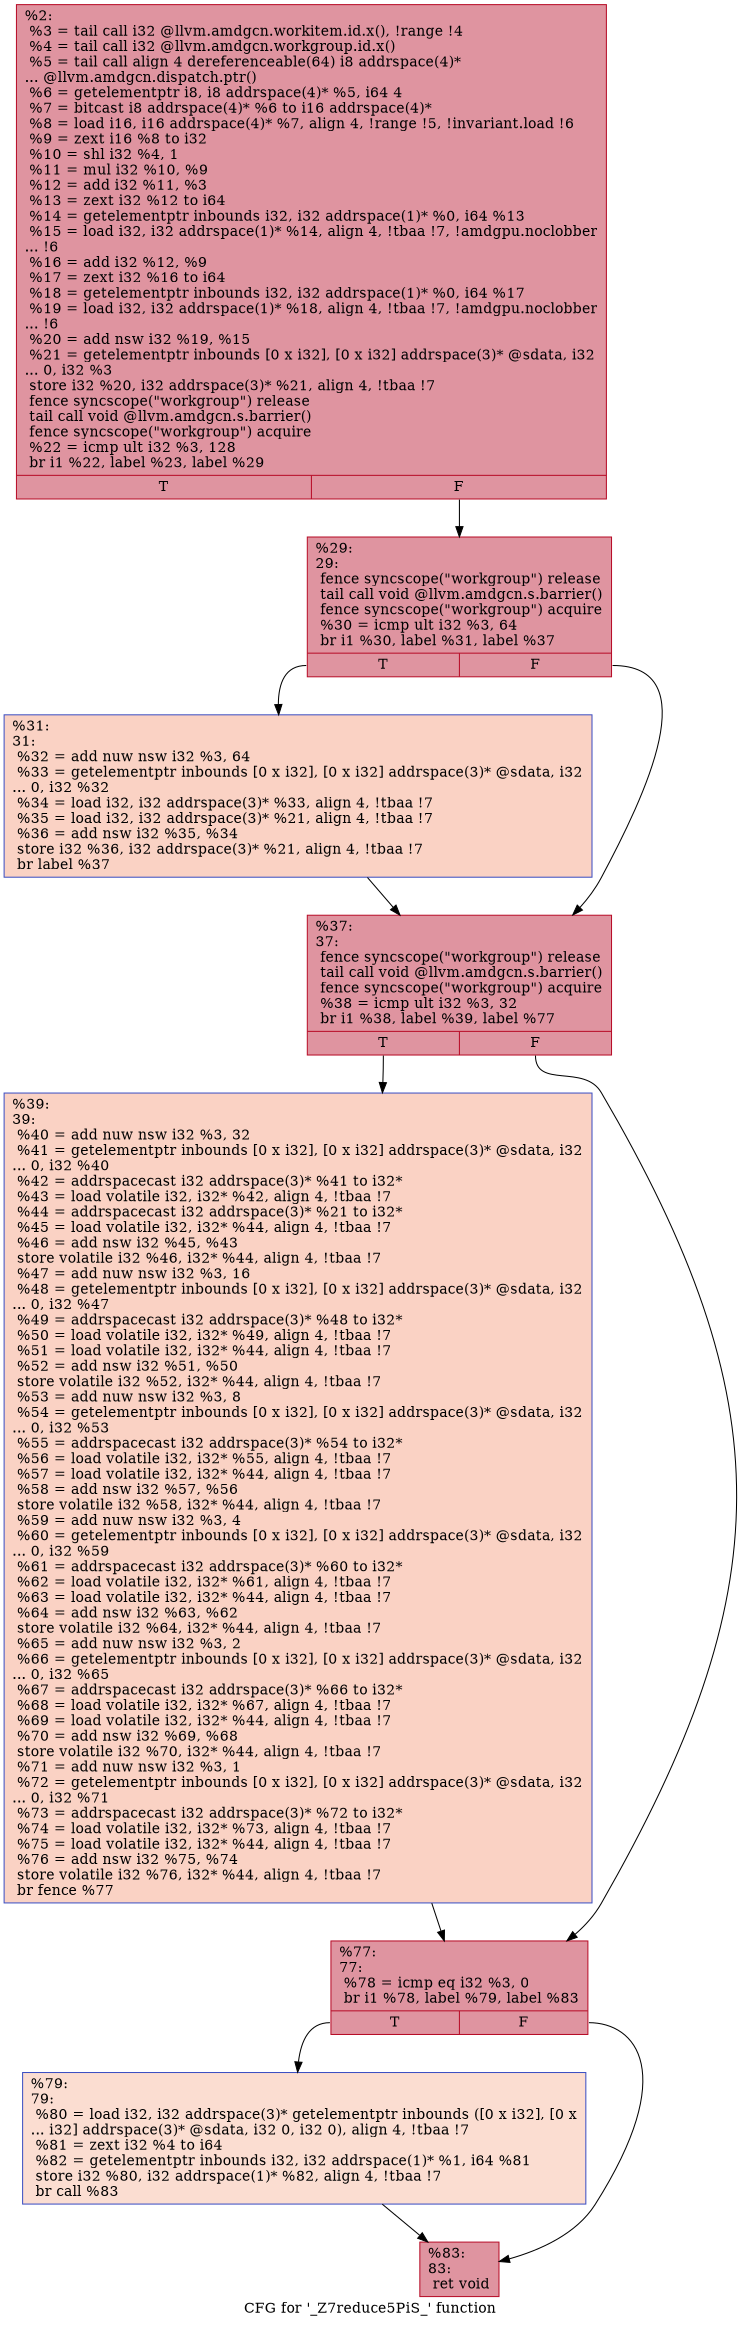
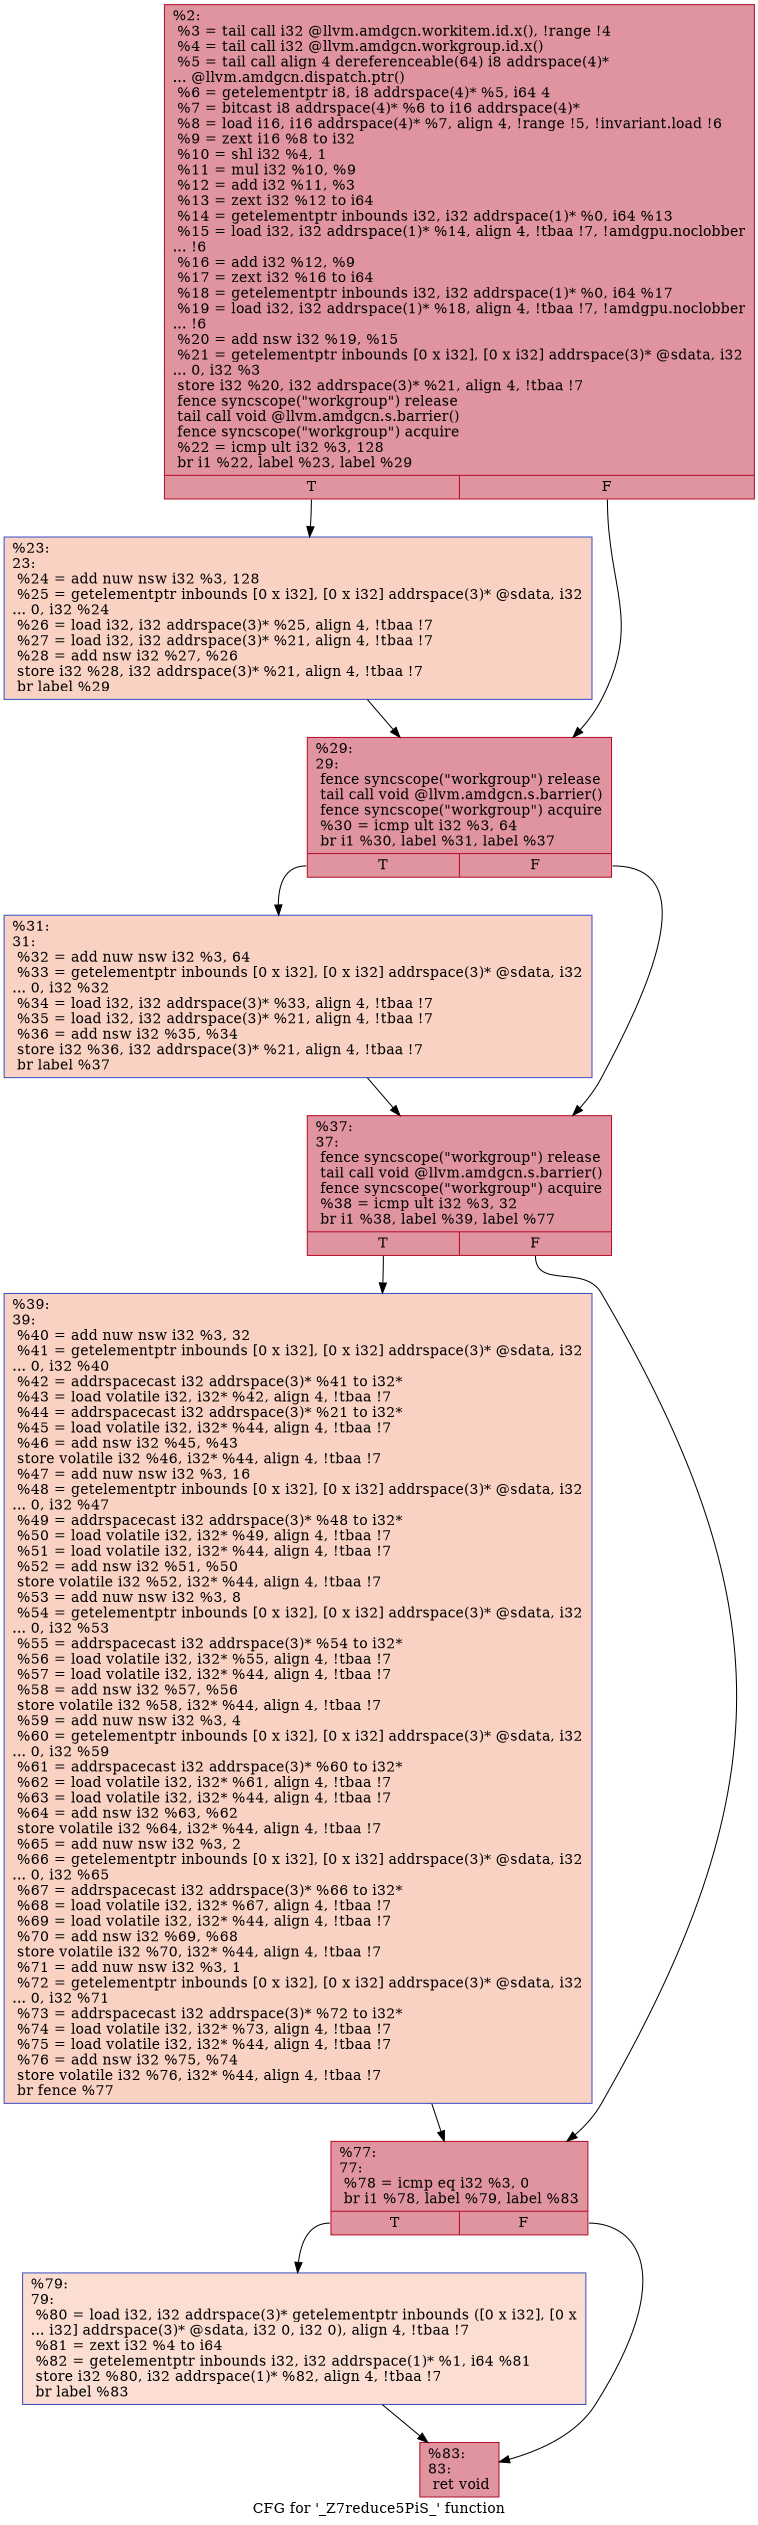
node "%23:": added
node "%79:": text "br call %83" -> "br label %83"
